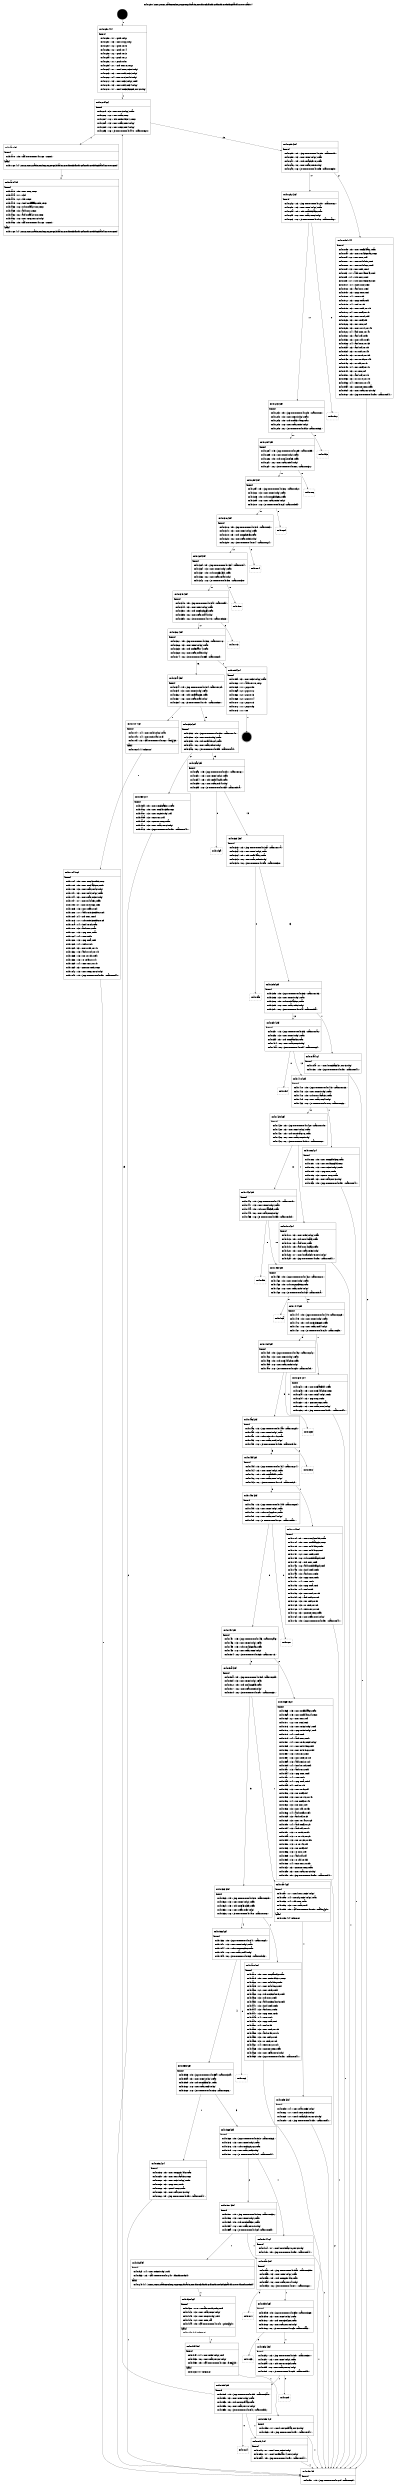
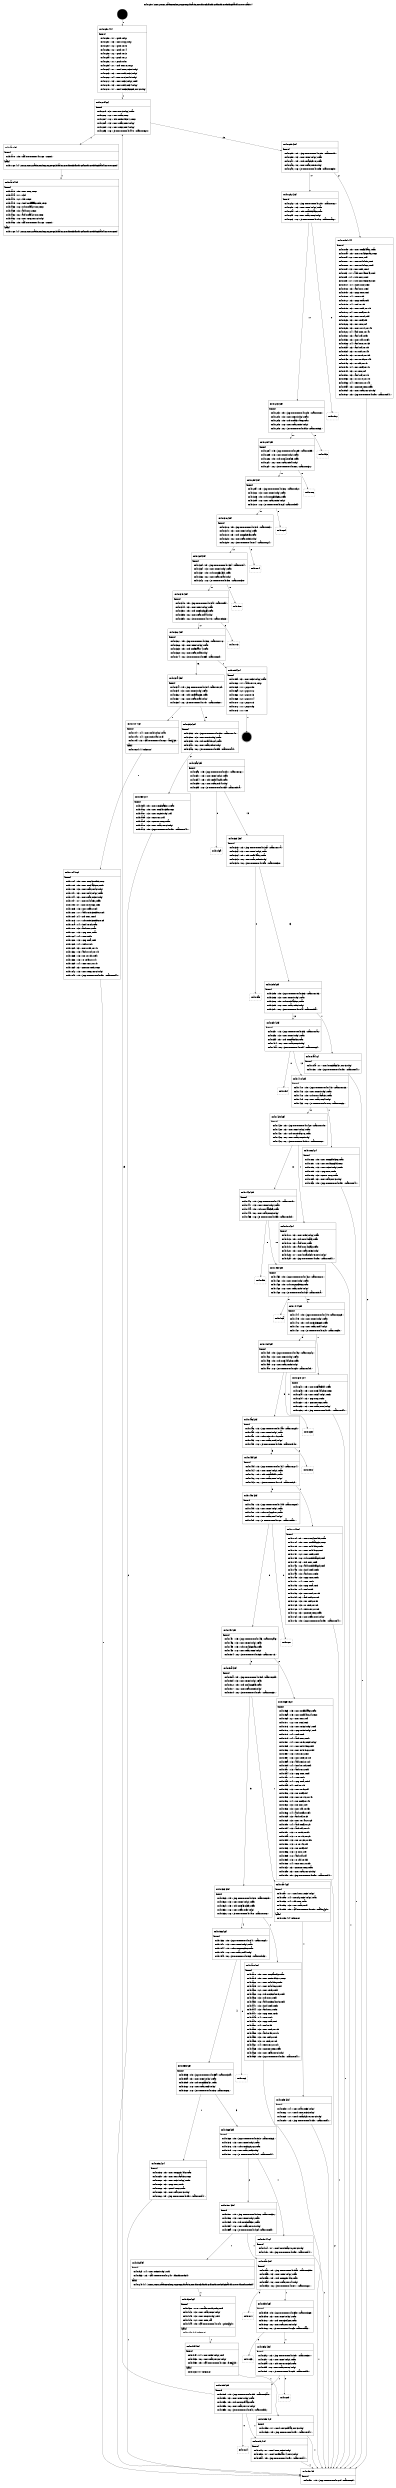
edge "0x401393 [25]" -> "0x4013ac [25]": removed, label "13"
